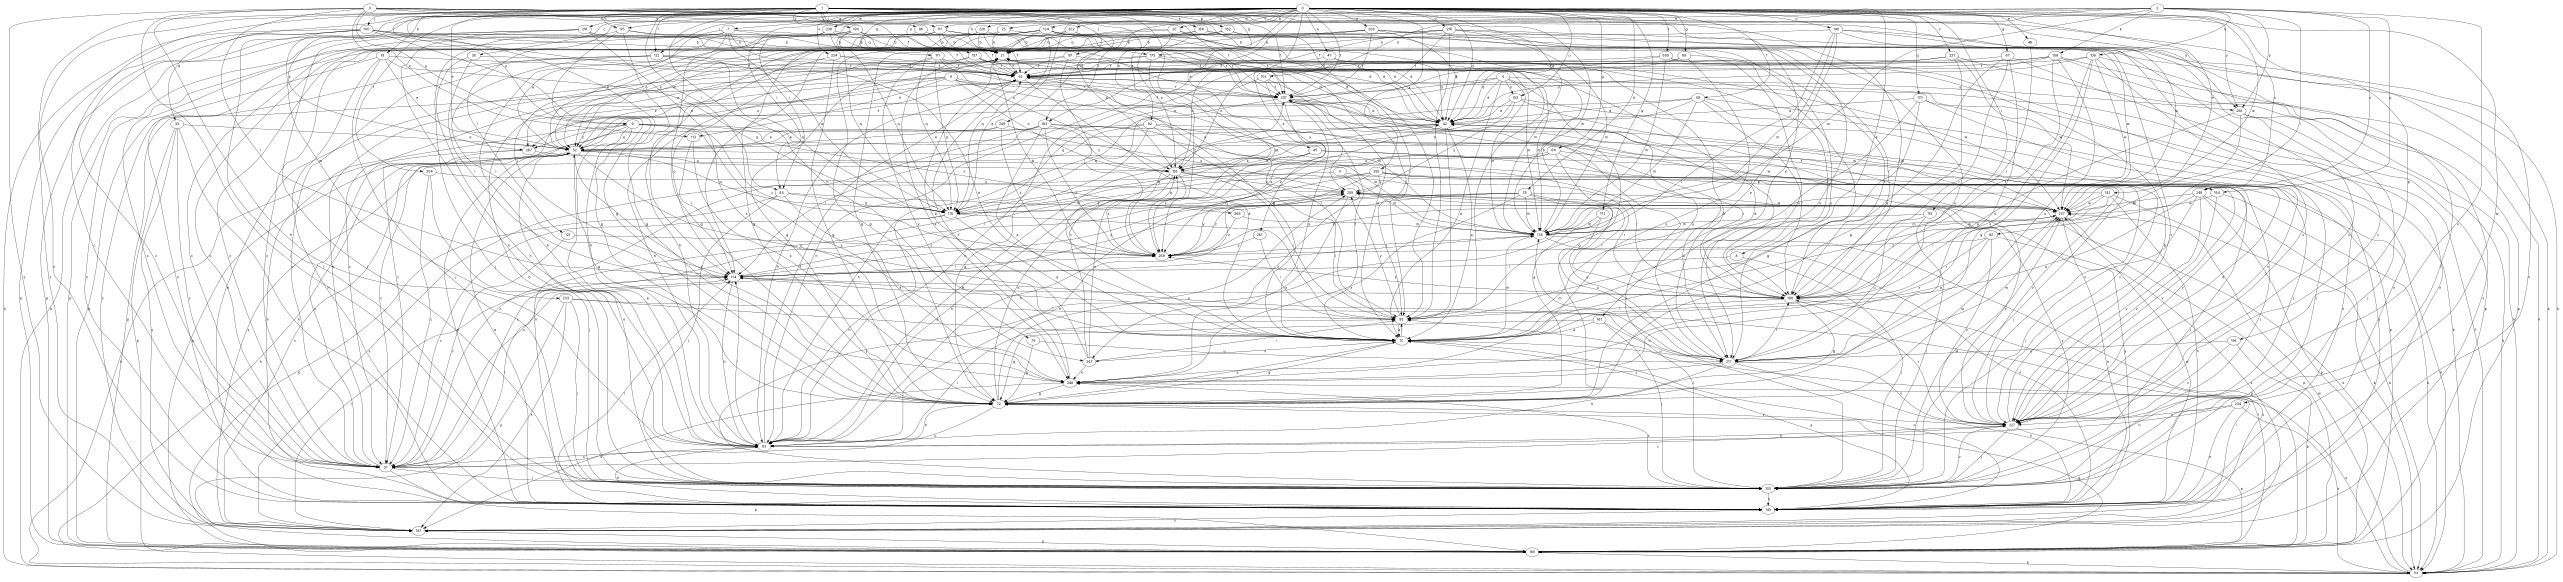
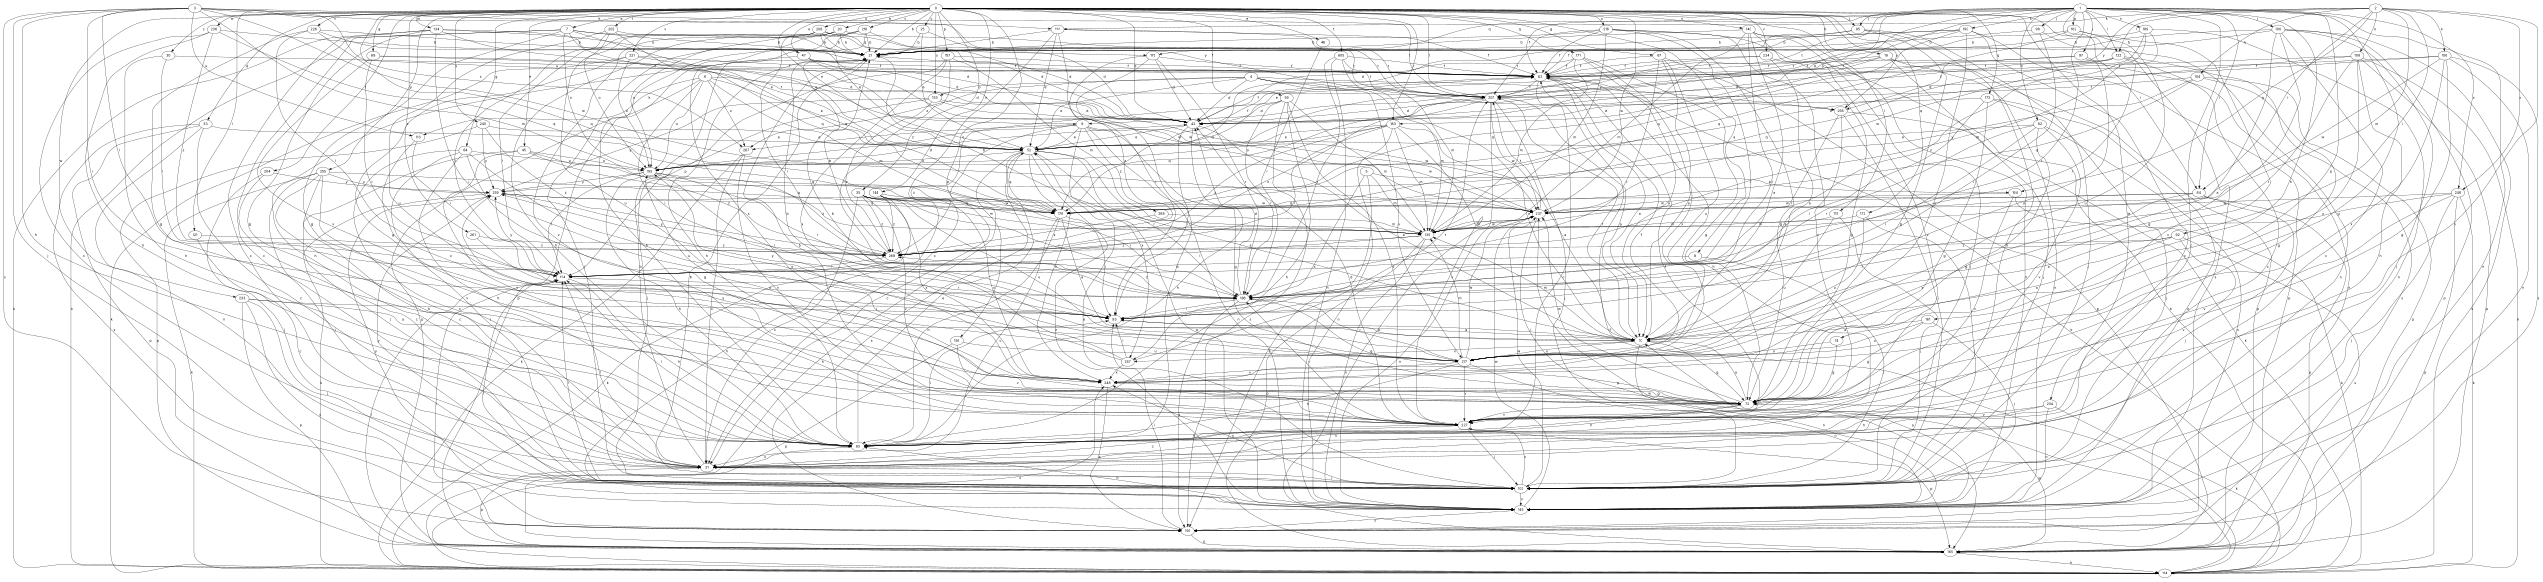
edge "259" -> "248": removed, label "x"
edge "104" -> "165": added, label "p"
